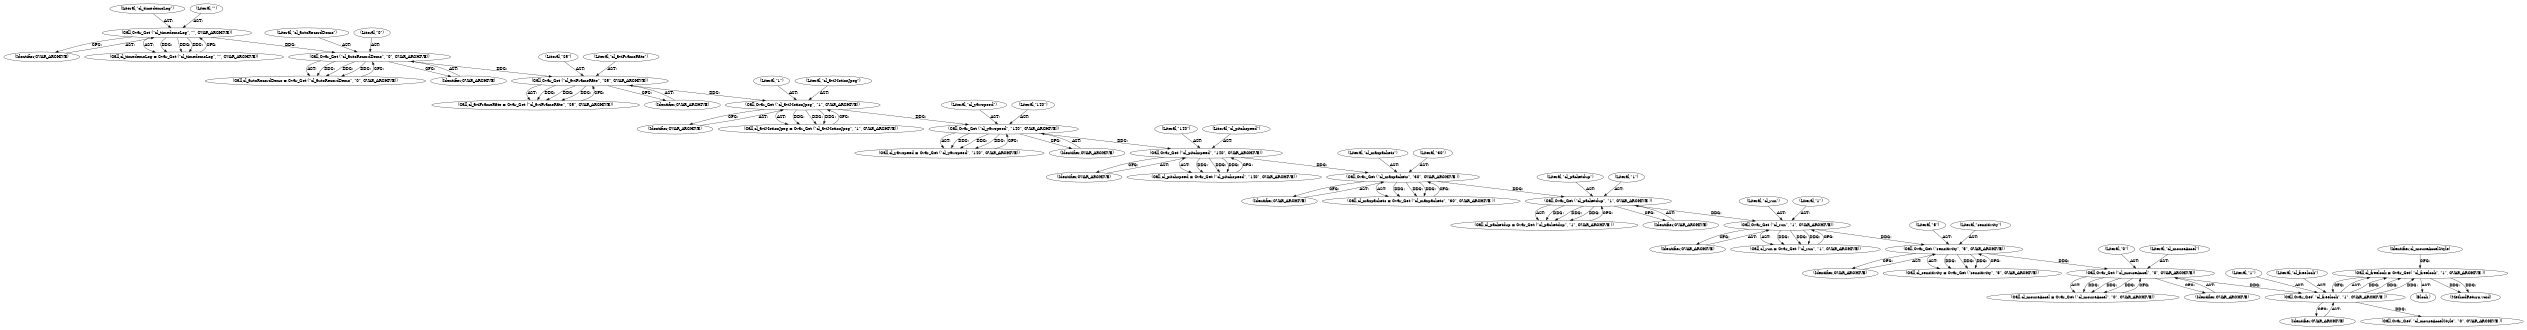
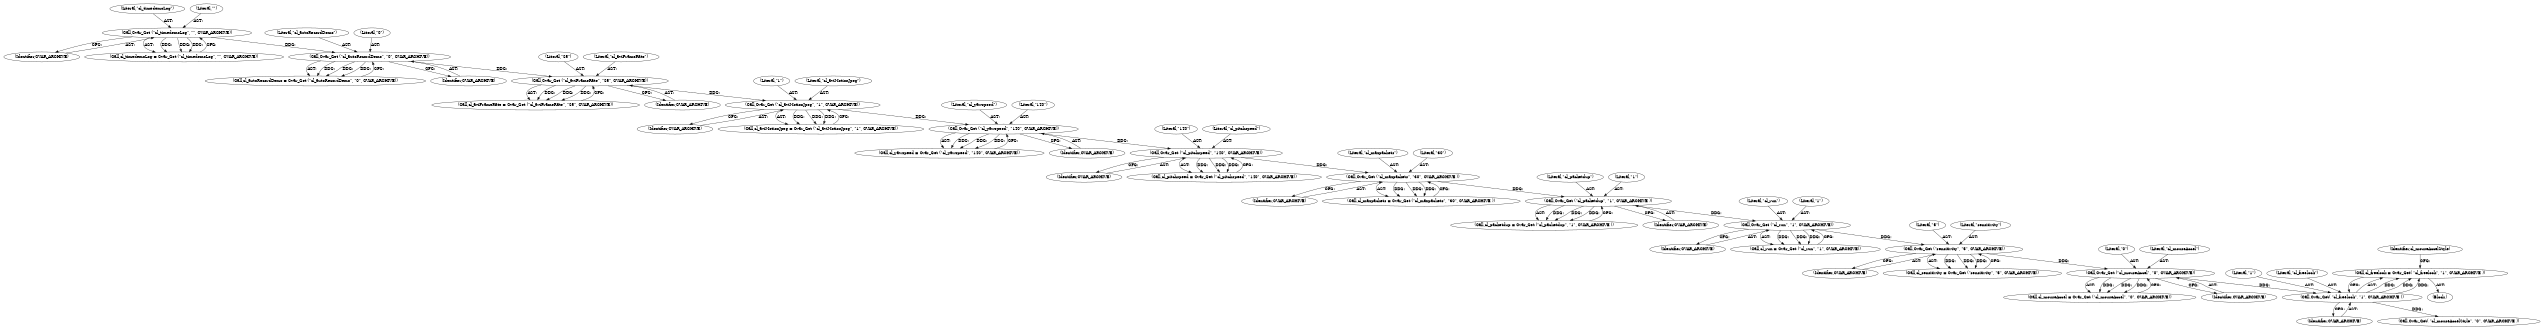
node "(MethodReturn,void)": removed
